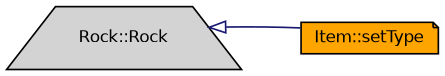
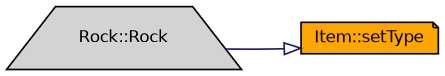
edge "Item::setType" -> "Rock::Rock": reversed
